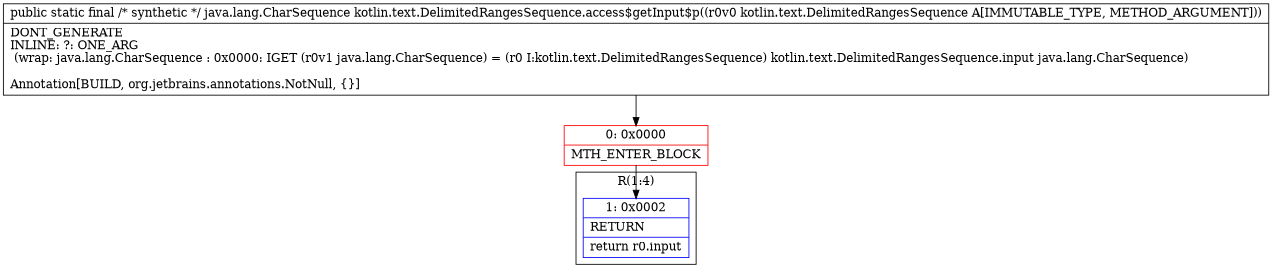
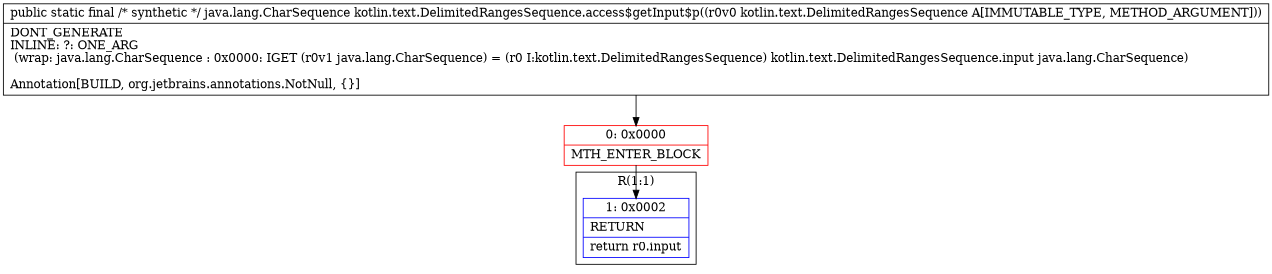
cluster "R(1:4)": label "R(1:4)" -> "R(1:1)"
